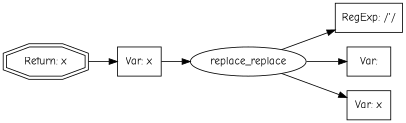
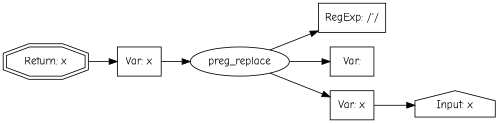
node "replace_replace": label "replace_replace" -> "preg_replace"
node "Input: x": added
